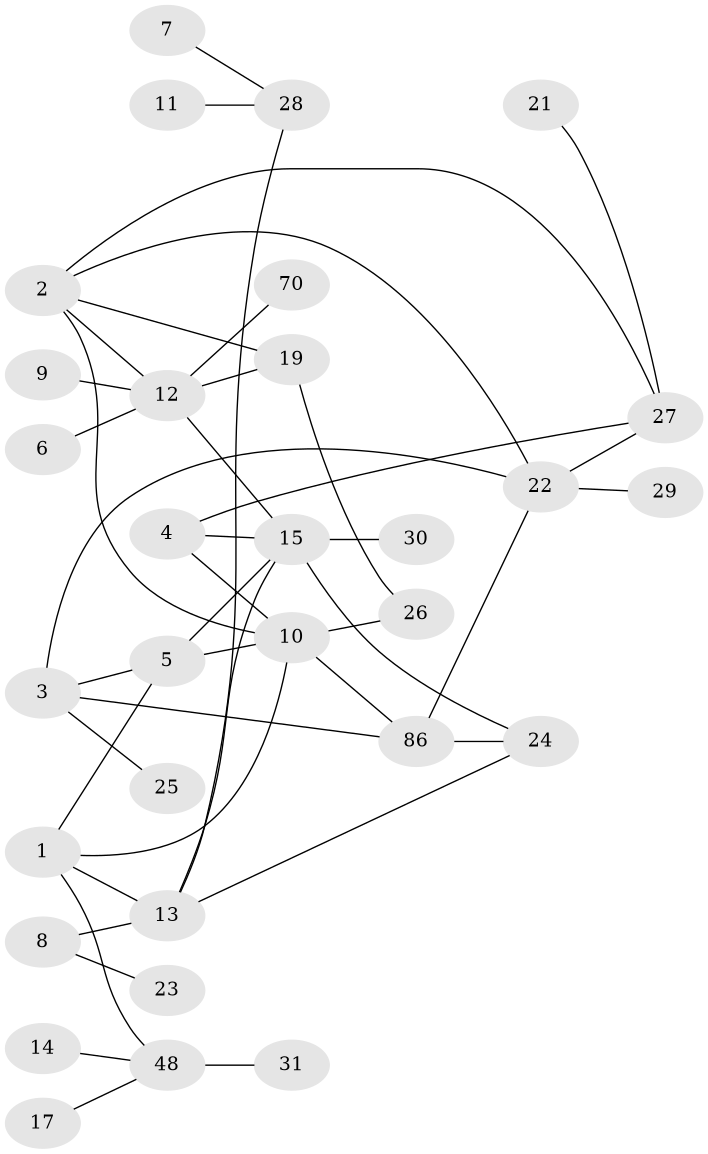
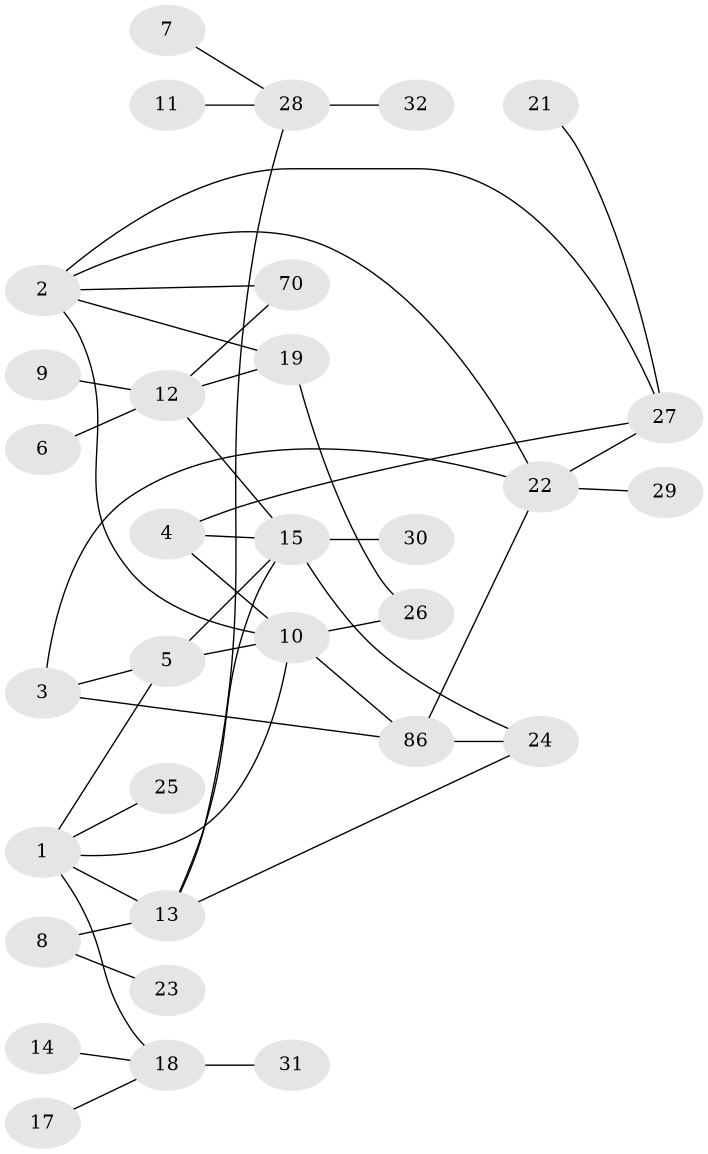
node "32": added
edge "2" -- "12": now "2" -- "70"
edge "3" -- "25": now "1" -- "25"
node "48": label "48" -> "18"
